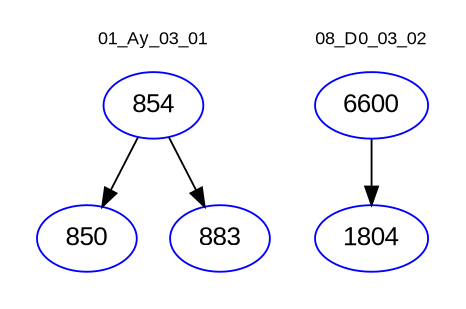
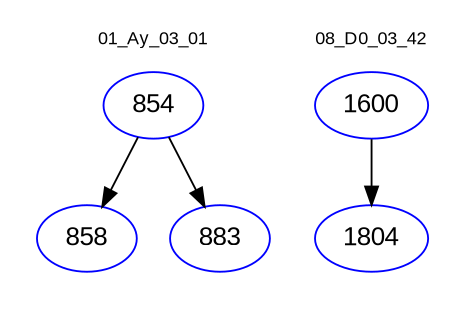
cluster "08_D0_03_02": label "08_D0_03_02" -> "08_D0_03_42"
node "6600": label "6600" -> "1600"
node "850": label "850" -> "858"
